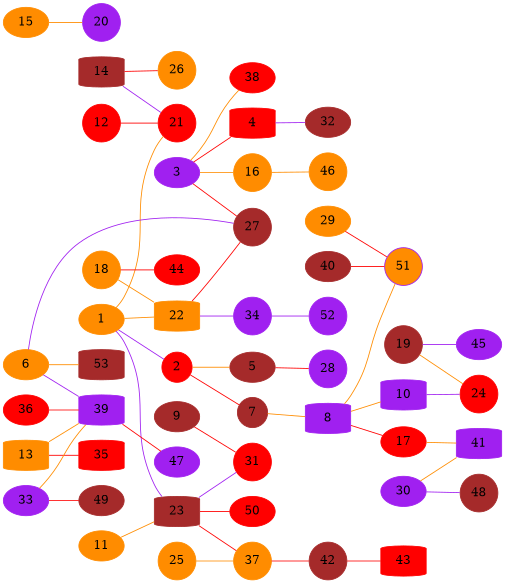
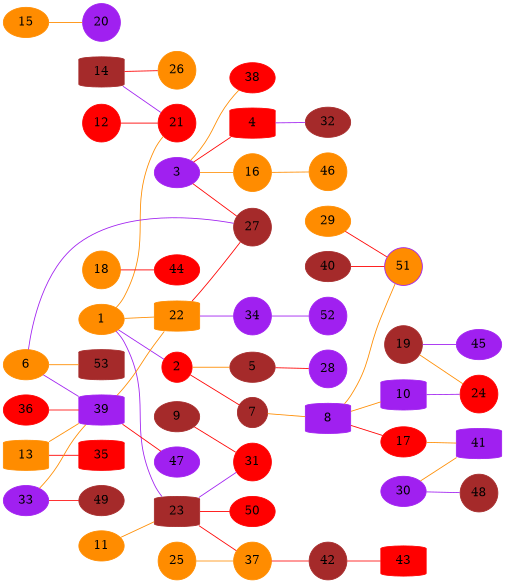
edge "18" -- "22": now "39" -- "22"
